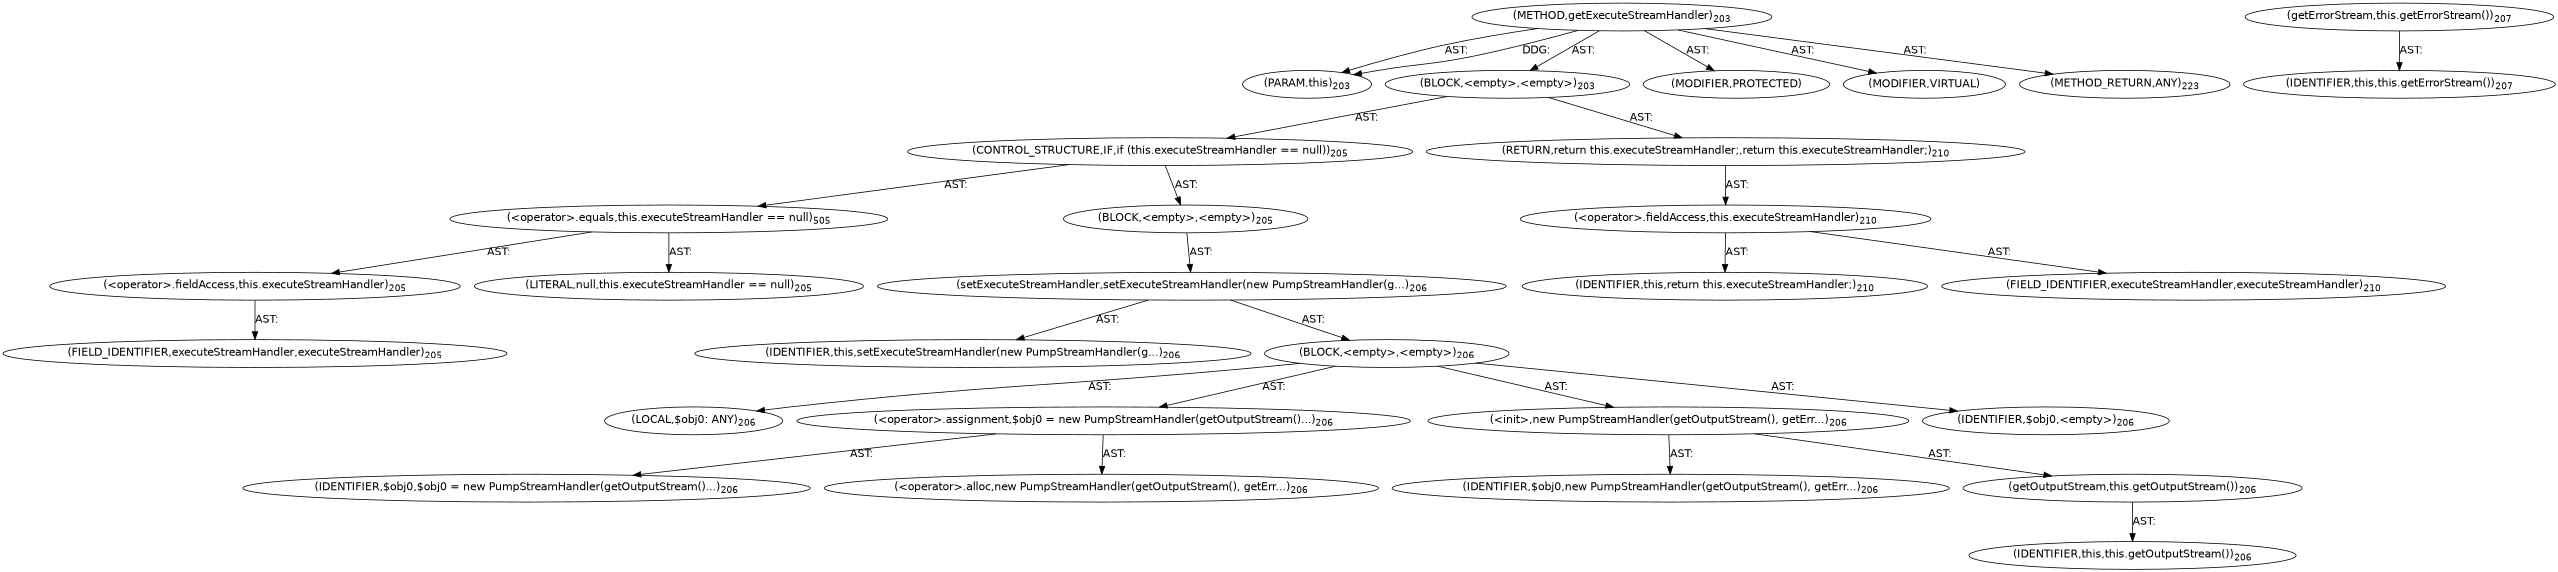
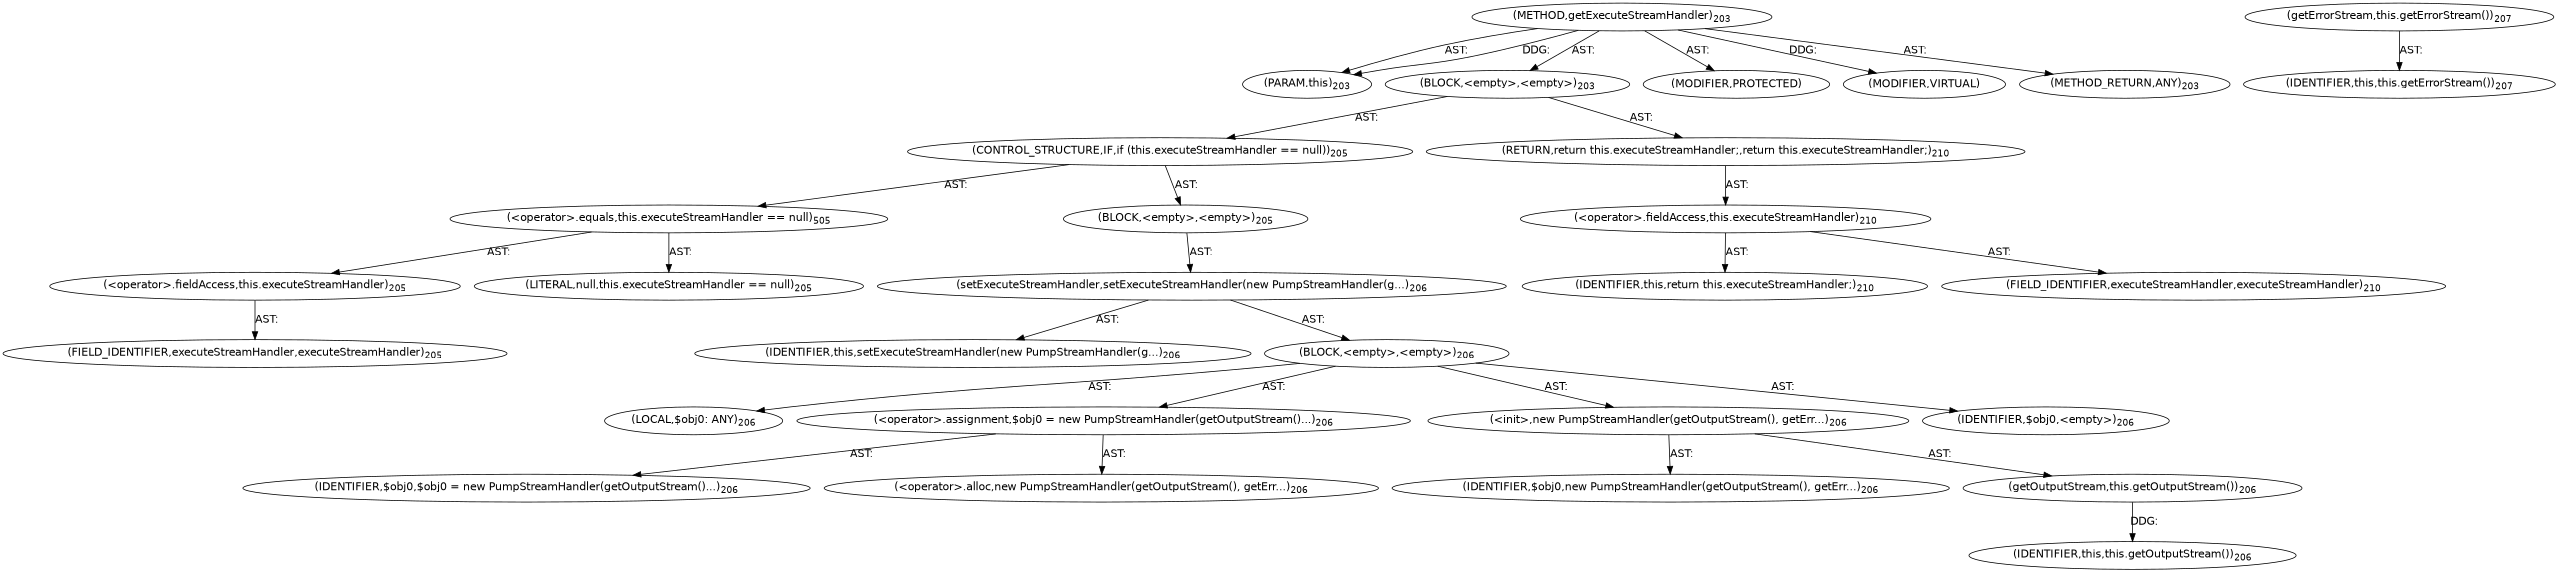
edge "(METHOD,getExecuteStreamHandler)" -> "(MODIFIER,VIRTUAL)": label "AST: " -> "DDG: "
node "(METHOD_RETURN,ANY)": text "223" -> "203"
edge "(getOutputStream,this.getOutputStream())" -> "(IDENTIFIER,this,this.getOutputStream())": label "AST: " -> "DDG: "
